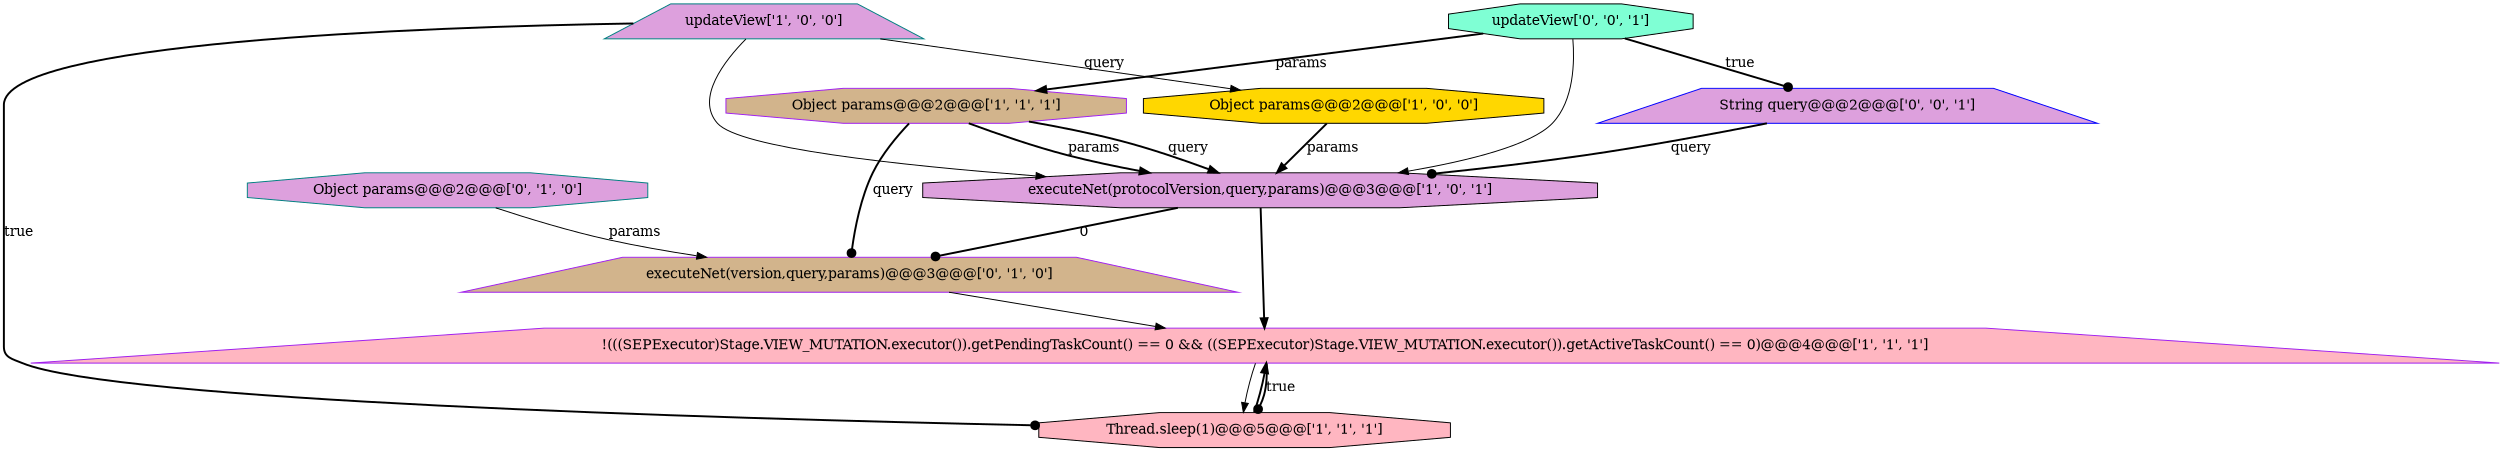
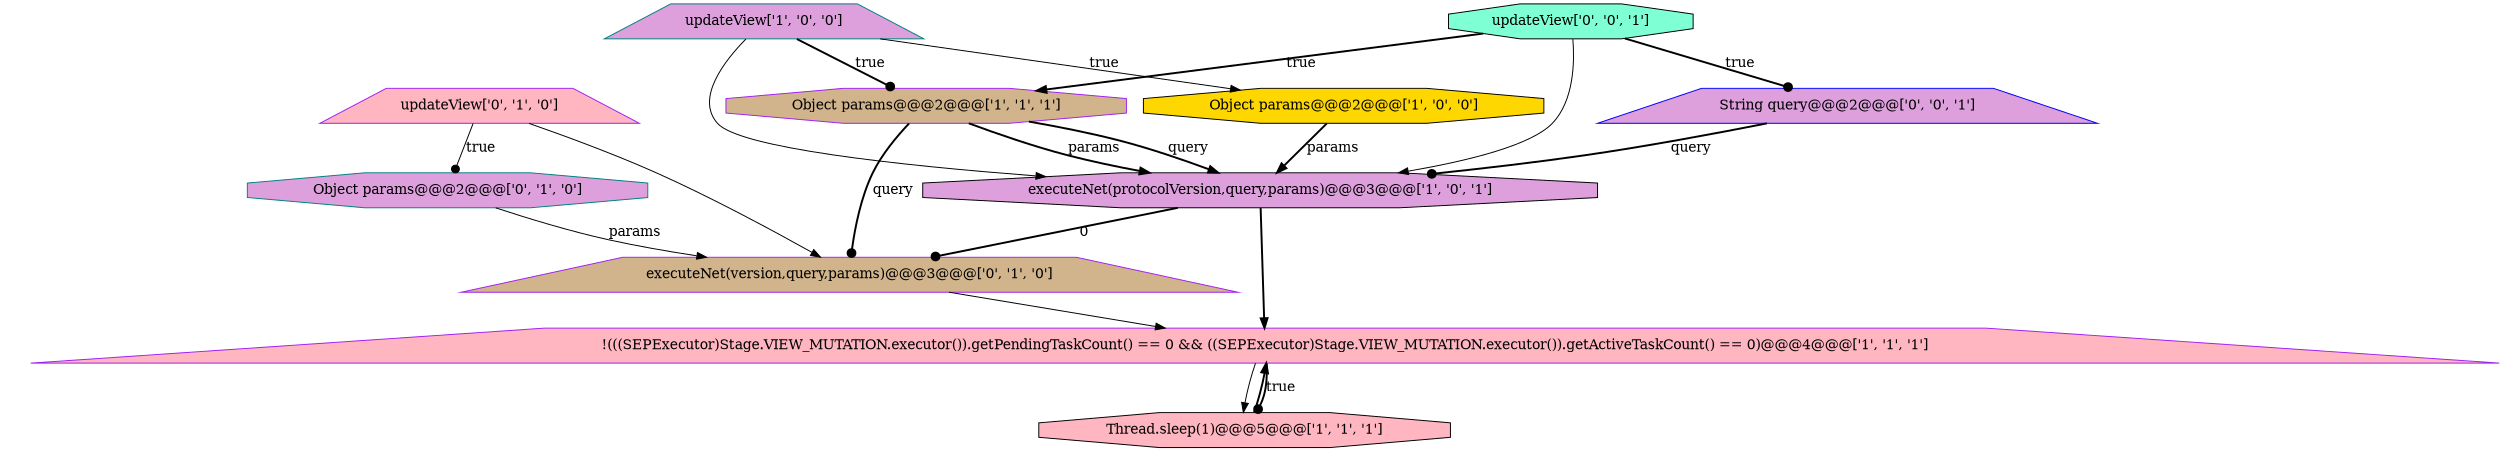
edge "updateView['1', '0', '0']" -> "Object params@@@2@@@['1', '0', '0']": label "query" -> "true"
edge "updateView['0', '0', '1']" -> "Object params@@@2@@@['1', '1', '1']": label "params" -> "true"
node "updateView['0', '1', '0']": added
edge "updateView['1', '0', '0']" -> "Thread.sleep(1)@@@5@@@['1', '1', '1']": now "updateView['1', '0', '0']" -> "Object params@@@2@@@['1', '1', '1']"
